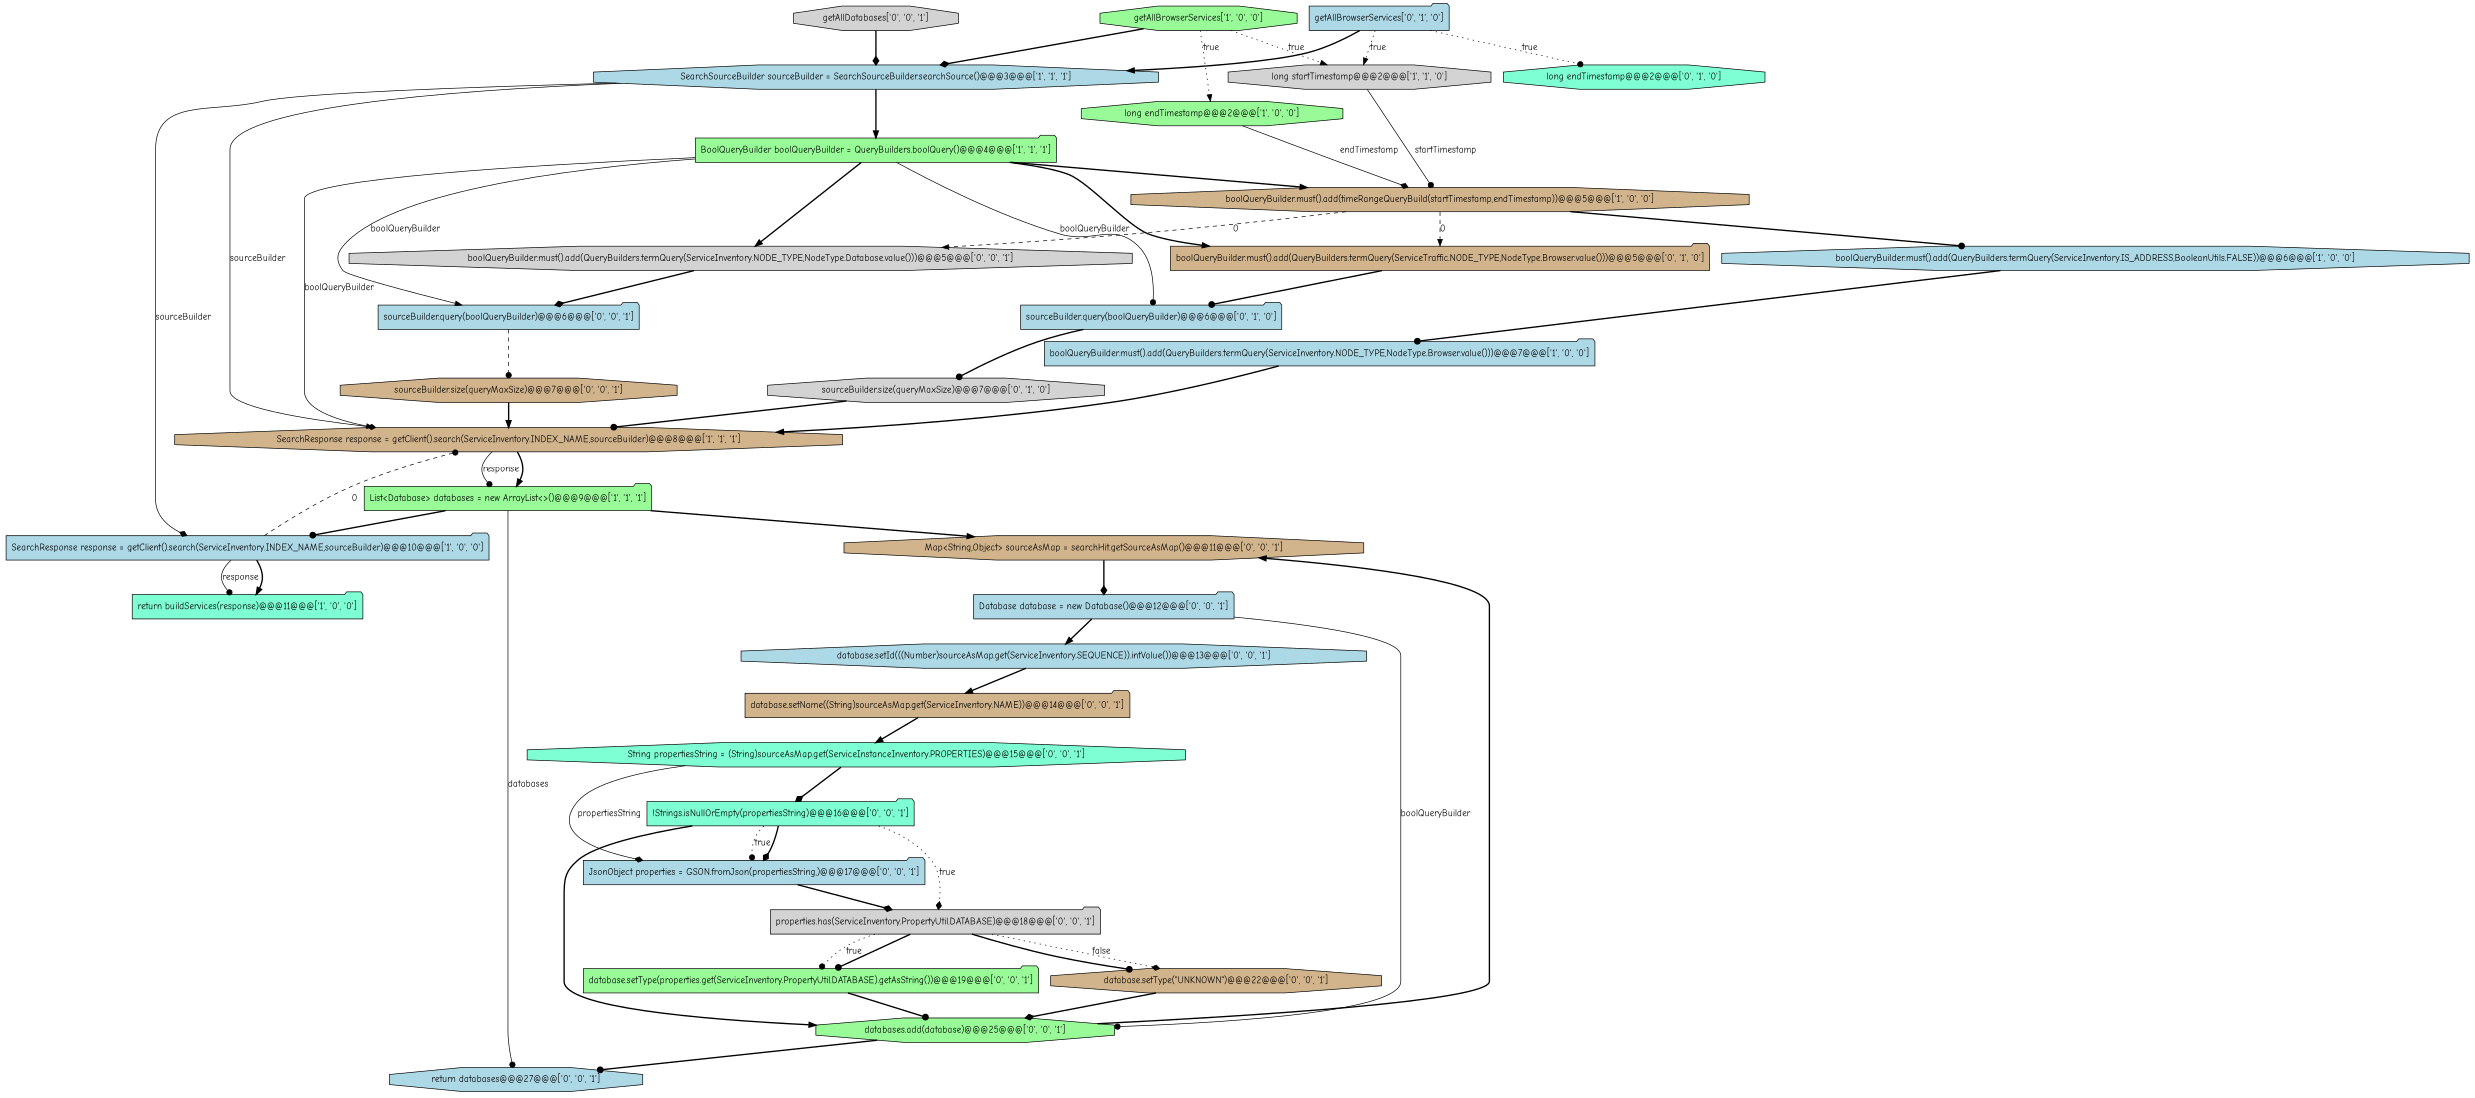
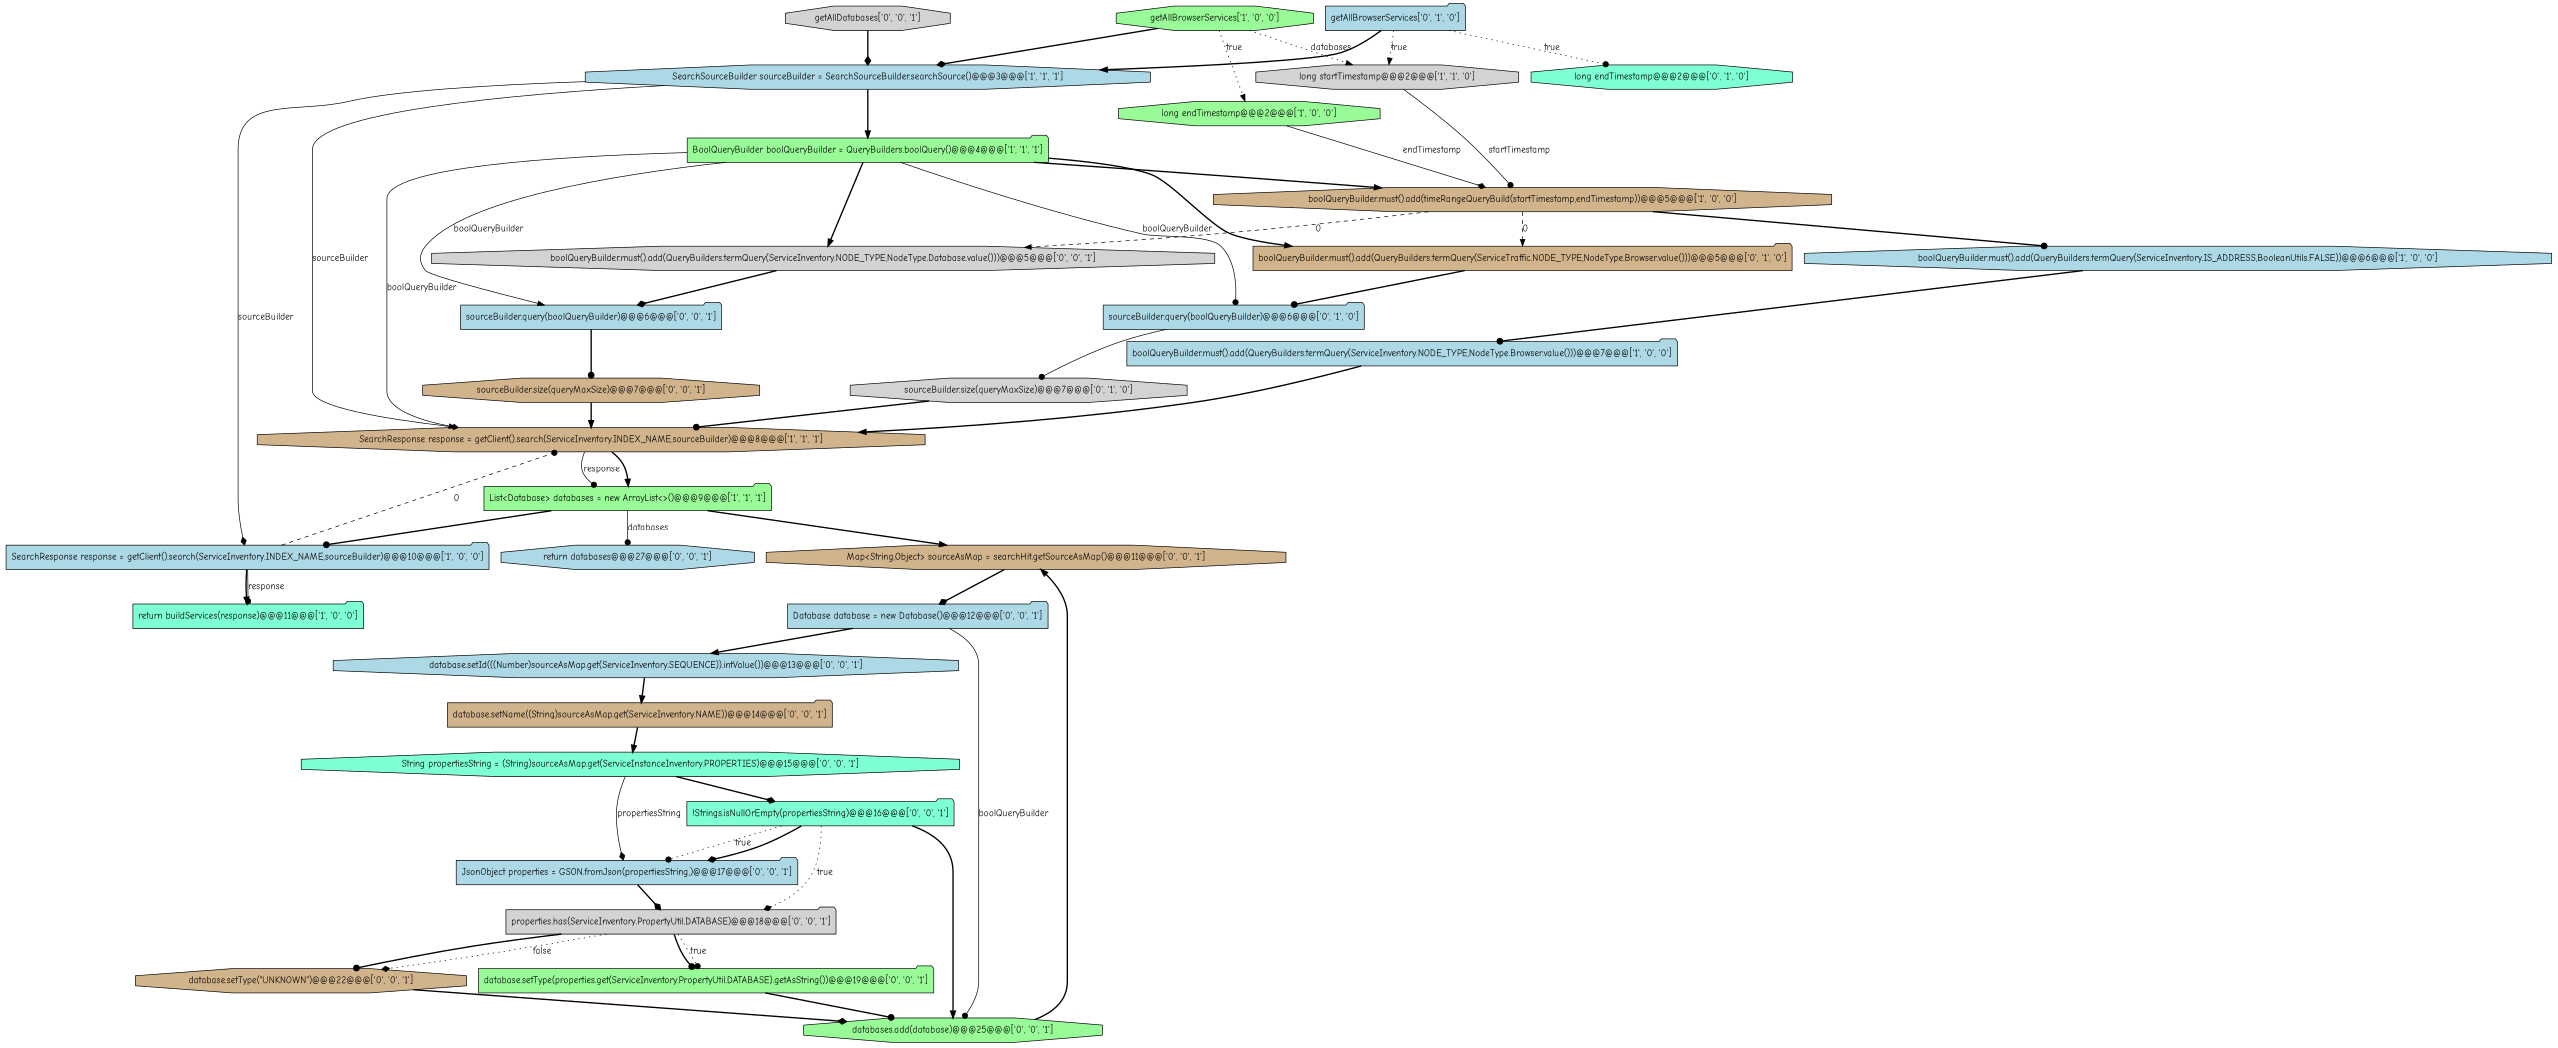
edge "getAllBrowserServices['1', '0', '0']" -> "long startTimestamp@@@2@@@['1', '1', '0']": label "true" -> "databases"
edge "sourceBuilder.query(boolQueryBuilder)@@@6@@@['0', '1', '0']" -> "sourceBuilder.size(queryMaxSize)@@@7@@@['0', '1', '0']": style bold -> solid
edge "sourceBuilder.query(boolQueryBuilder)@@@6@@@['0', '0', '1']" -> "sourceBuilder.size(queryMaxSize)@@@7@@@['0', '0', '1']": style dashed -> bold
edge "databases.add(database)@@@25@@@['0', '0', '1']" -> "return databases@@@27@@@['0', '0', '1']": removed
